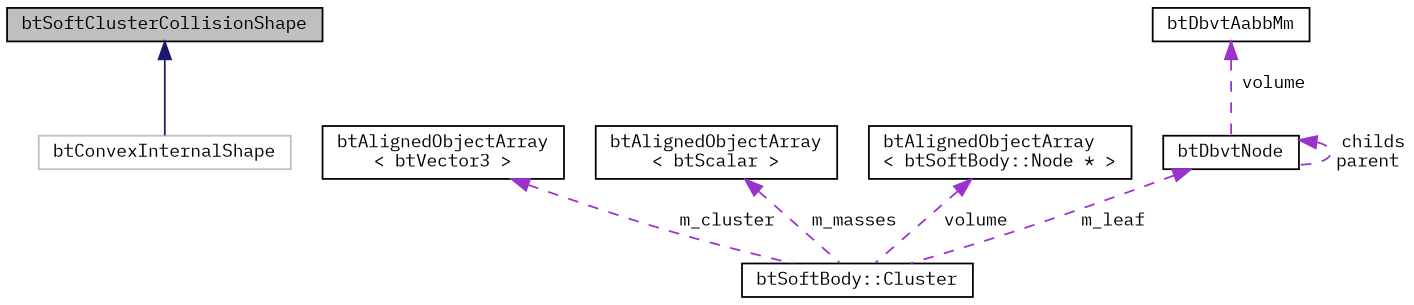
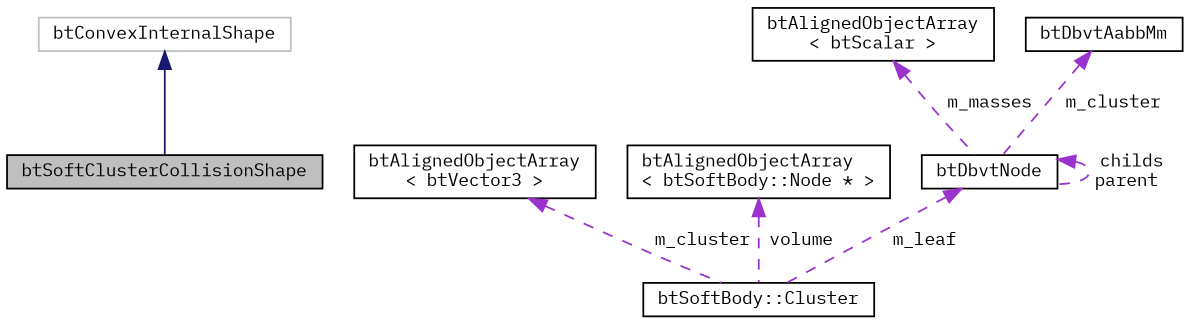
edge "btDbvtNode" -> "btDbvtAabbMm": label " volume" -> " m_cluster"
edge "btConvexInternalShape" -> "btSoftClusterCollisionShape": reversed
edge "btSoftBody::Cluster" -> "btAlignedObjectArray < btScalar >": now "btDbvtNode" -> "btAlignedObjectArray < btScalar >"
